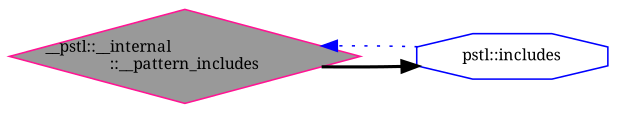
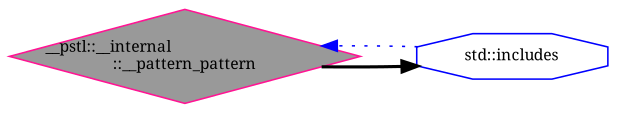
node "__pstl::__internal ::__pattern_includes": label "__pstl::__internal ::__pattern_includes" -> "__pstl::__internal ::__pattern_pattern"
node "pstl::includes": label "pstl::includes" -> "std::includes"
